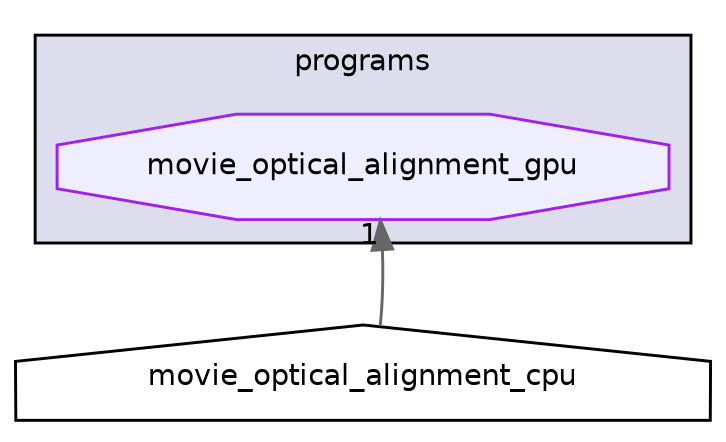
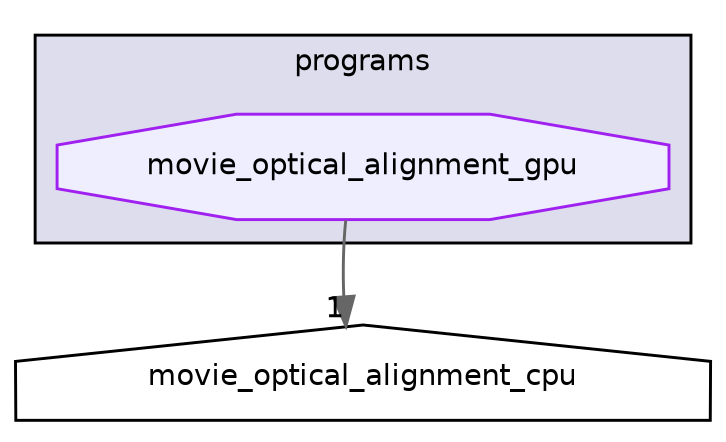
edge "movie_optical_alignment_cpu" -> "movie_optical_alignment_gpu": reversed
